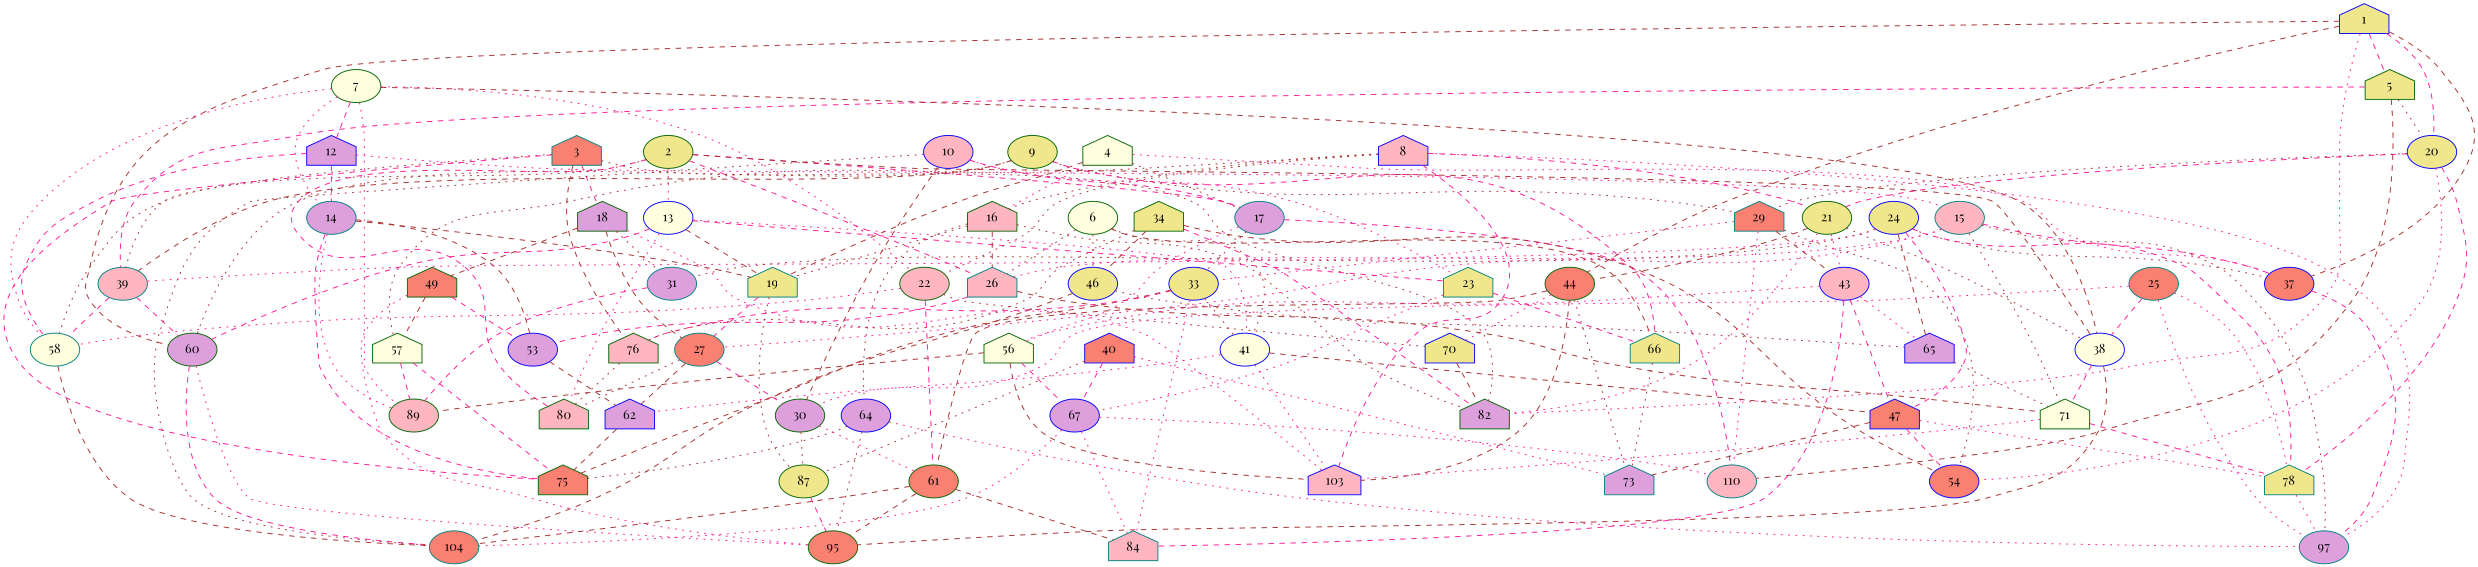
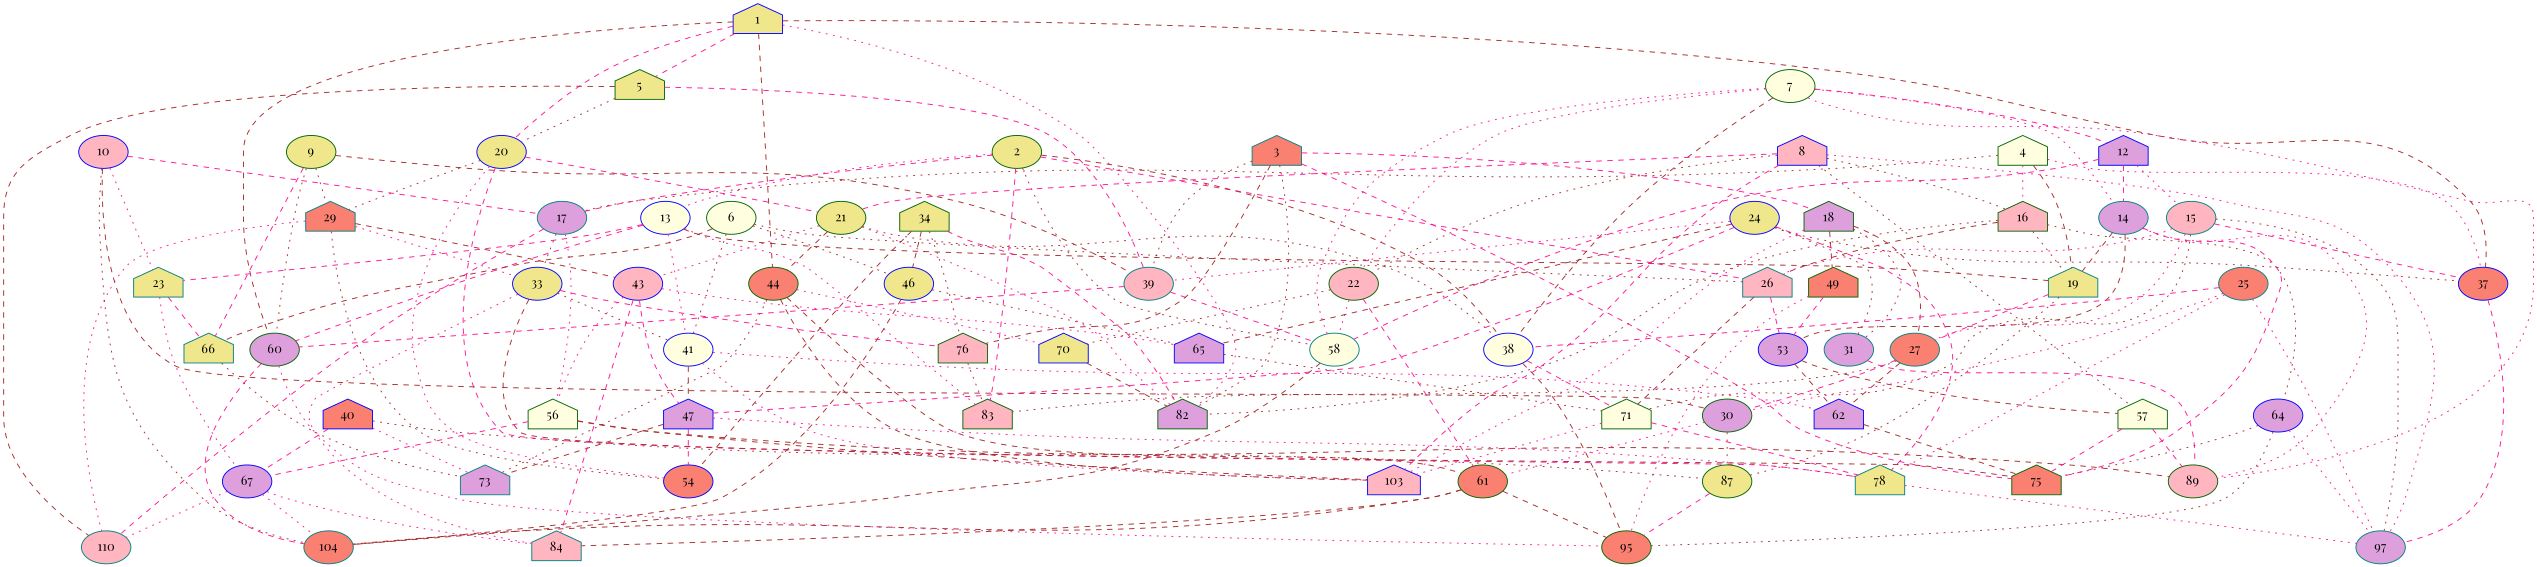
edge "49" -- "57": now "53" -- "57"
node "80": label "80" -> "83"
node "47": fillcolor salmon -> plum
